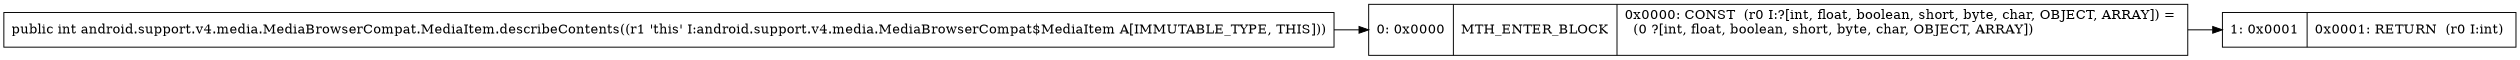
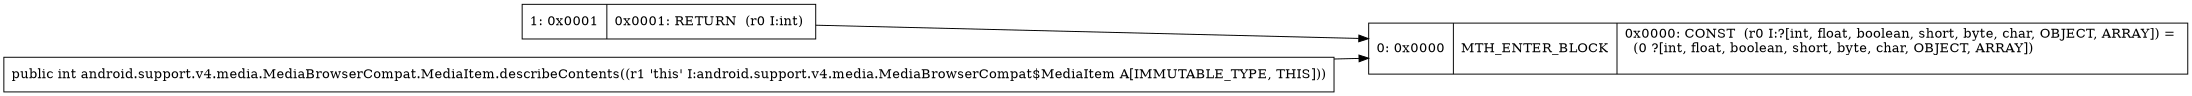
edge "0: 0x0000" -> "1: 0x0001": reversed
